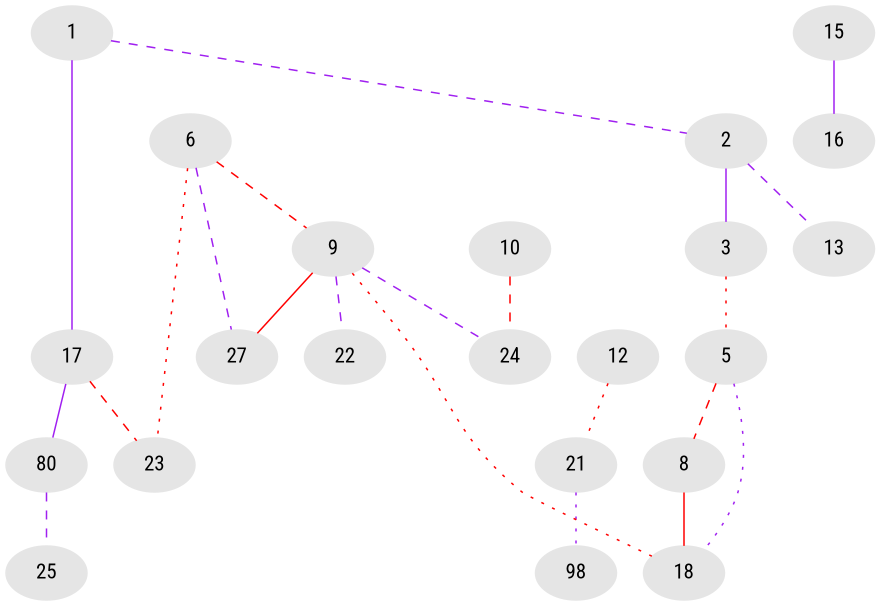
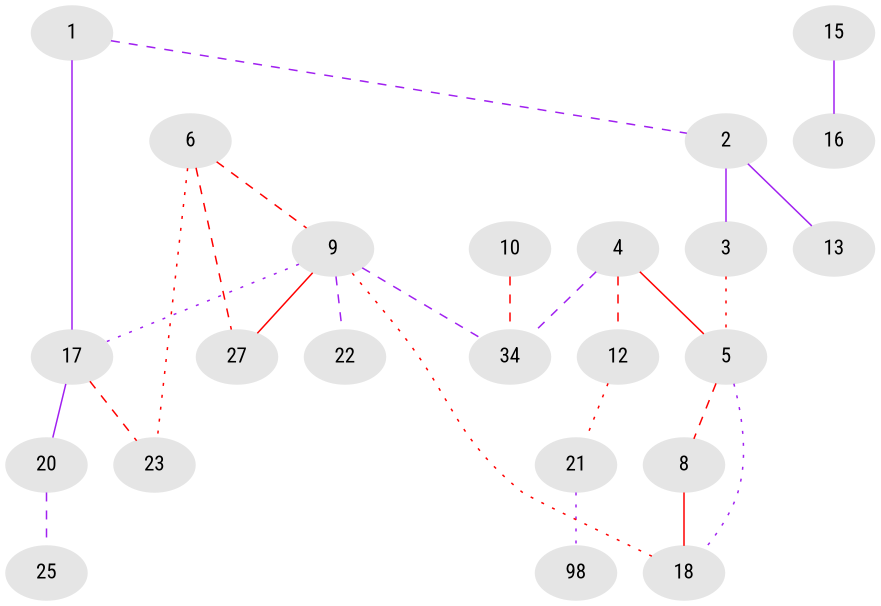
edge "2" -- "13": style dashed -> solid
edge "6" -- "27": color purple -> red
node "4": added
edge "9" -- "17": added
node "24": label "24" -> "34"
node "80": label "80" -> "20"
